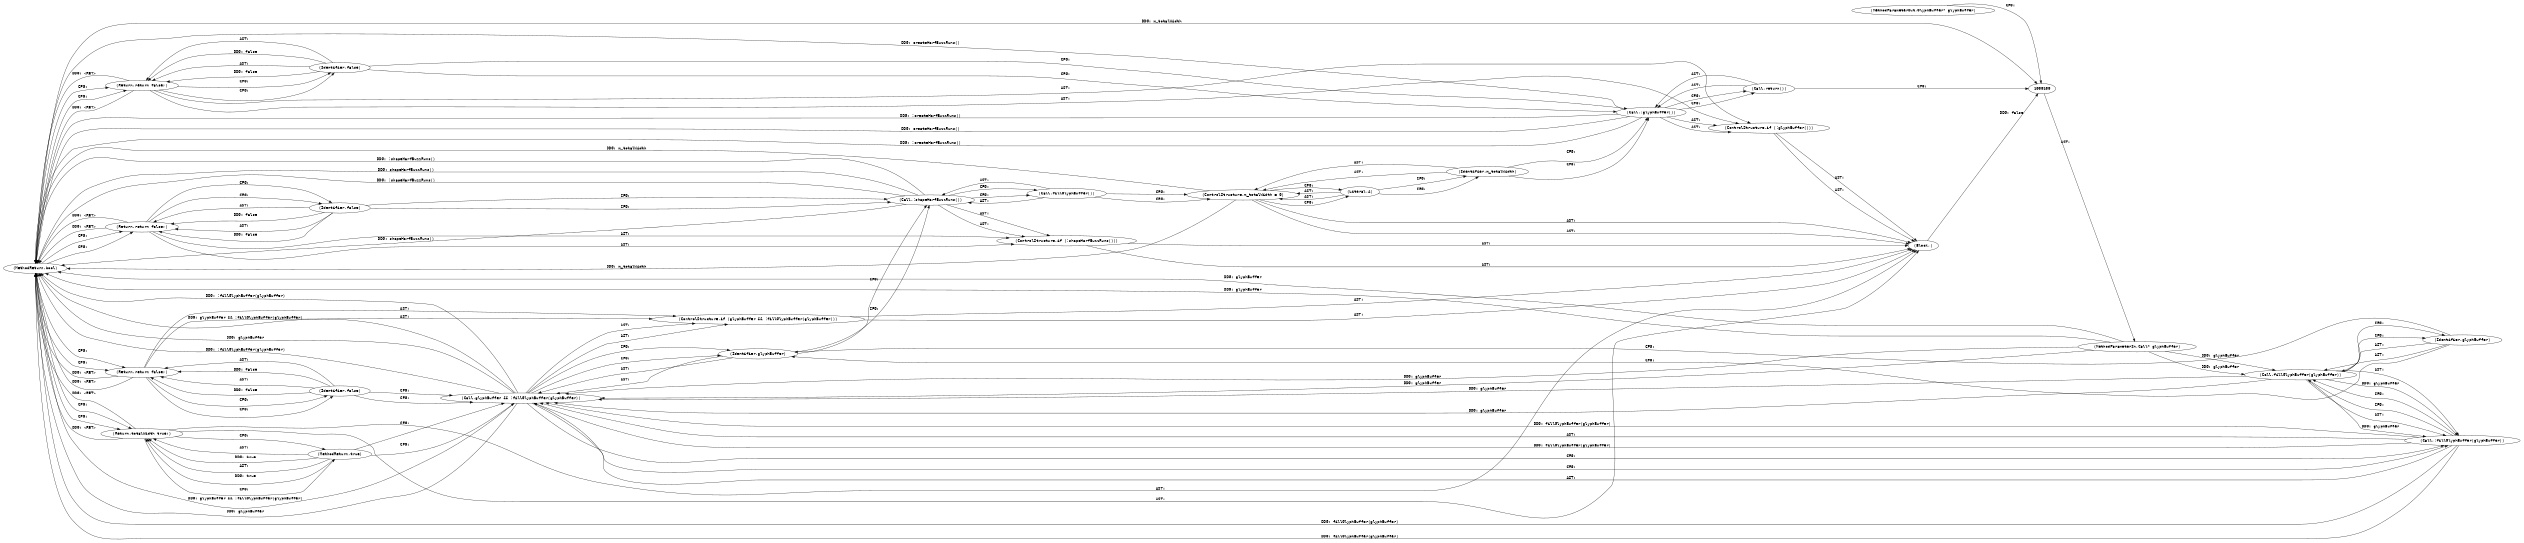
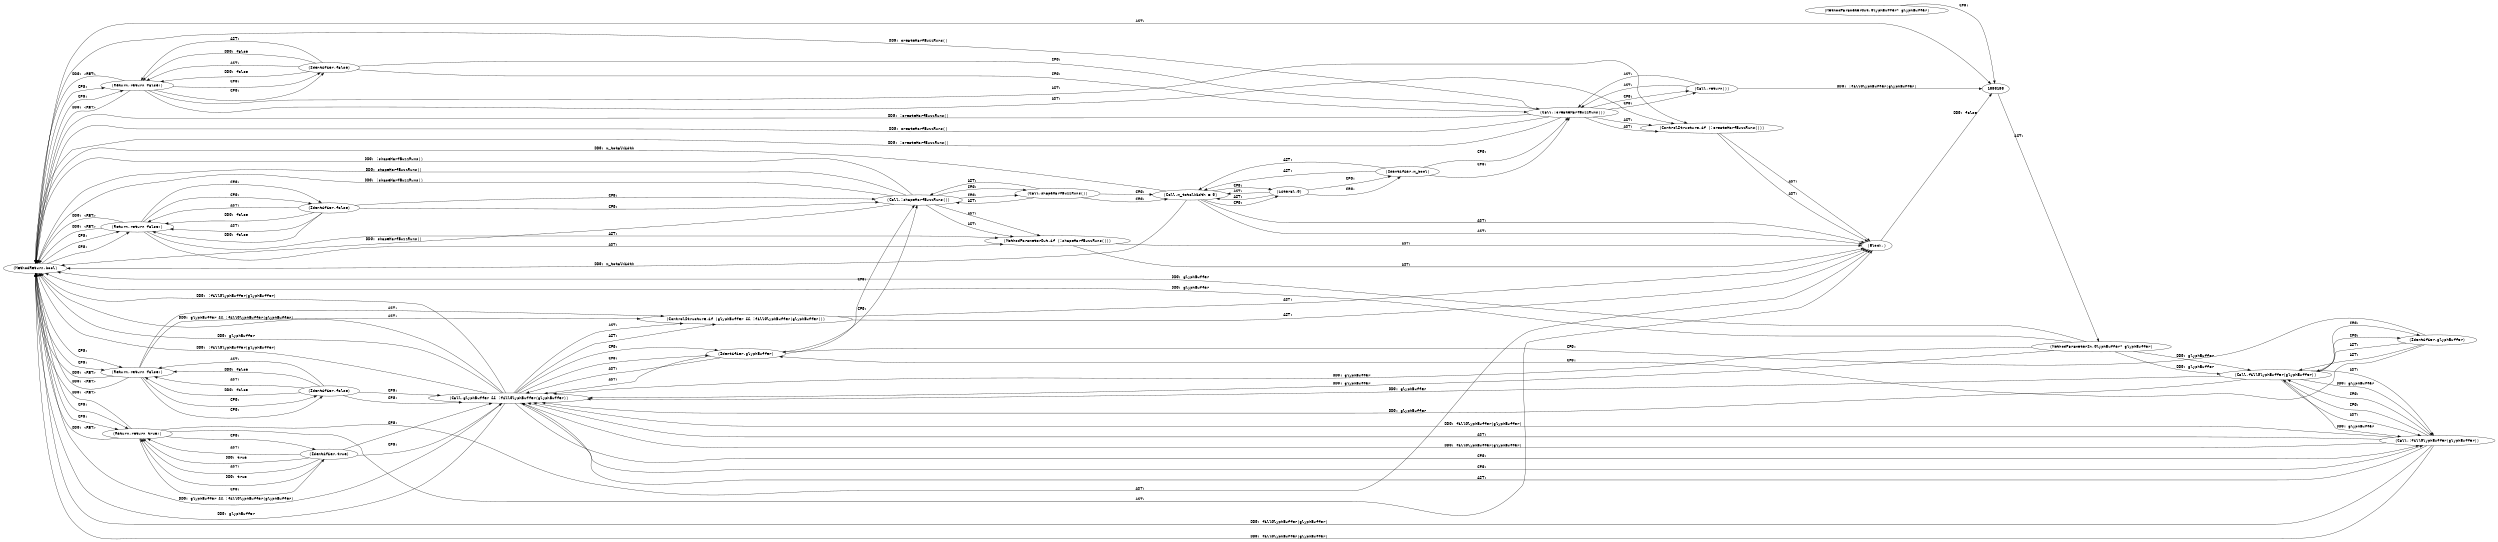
edge "(MethodReturn,bool)" -> "1000100": label "DDG: m_totalWidth" -> "AST: "
edge "(Call,return())" -> "1000100": label "CFG: " -> "DDG: !fillGlyphBuffer(glyphBuffer)"
node "(Call,!glyphBuffer())": label "(Call,!glyphBuffer())" -> "(Call,!createHarfBuzzRuns())"
node "(ControlStructure,if (!glyphBuffer()))": label "(ControlStructure,if (!glyphBuffer()))" -> "(ControlStructure,if (!createHarfBuzzRuns()))"
node "(Identifier,m_totalWidth)": label "(Identifier,m_totalWidth)" -> "(Identifier,m_bool)"
node "(Literal,4)": label "(Literal,4)" -> "(Literal,0)"
node "(Call,fillGlyphBuffer())": label "(Call,fillGlyphBuffer())" -> "(Call,shapeHarfBuzzRuns())"
node "(ControlStructure,m_totalWidth = 0)": label "(ControlStructure,m_totalWidth = 0)" -> "(Call,m_totalWidth = 0)"
node "(ControlStructure,if (!shapeHarfBuzzRuns()))": label "(ControlStructure,if (!shapeHarfBuzzRuns()))" -> "(MethodParameterOut,if (!shapeHarfBuzzRuns()))"
node "(MethodParameterIn,Call* glyphBuffer)": label "(MethodParameterIn,Call* glyphBuffer)" -> "(MethodParameterIn,GlyphBuffer* glyphBuffer)"
node "(Return,totalWidth true;)": label "(Return,totalWidth true;)" -> "(Return,return true;)"
node "(MethodReturn,true)": label "(MethodReturn,true)" -> "(Identifier,true)"
